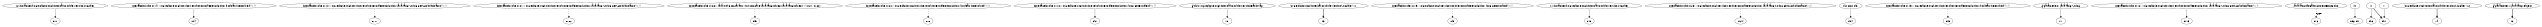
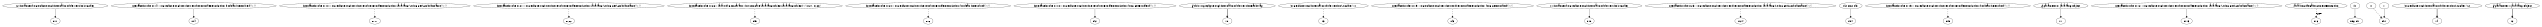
node "@parameter0: java.lang.String": label "@parameter0: java.lang.String" -> "@parameter0: java.lang.Object"
node "java.lang.IllegalArgumentException": label "java.lang.IllegalArgumentException" -> "java.long.IllegalArgumentException"
edge "@this: org.eclipse.osgi.internal.module.VersionHashMap" -> "r0": style solid -> bold
edge "(org.eclipse.osgi.internal.module.VersionSupplier) r1" -> "r3": style bold -> dashed
edge "-1" -> "$b7": style bold -> dashed
node "$b6": removed
